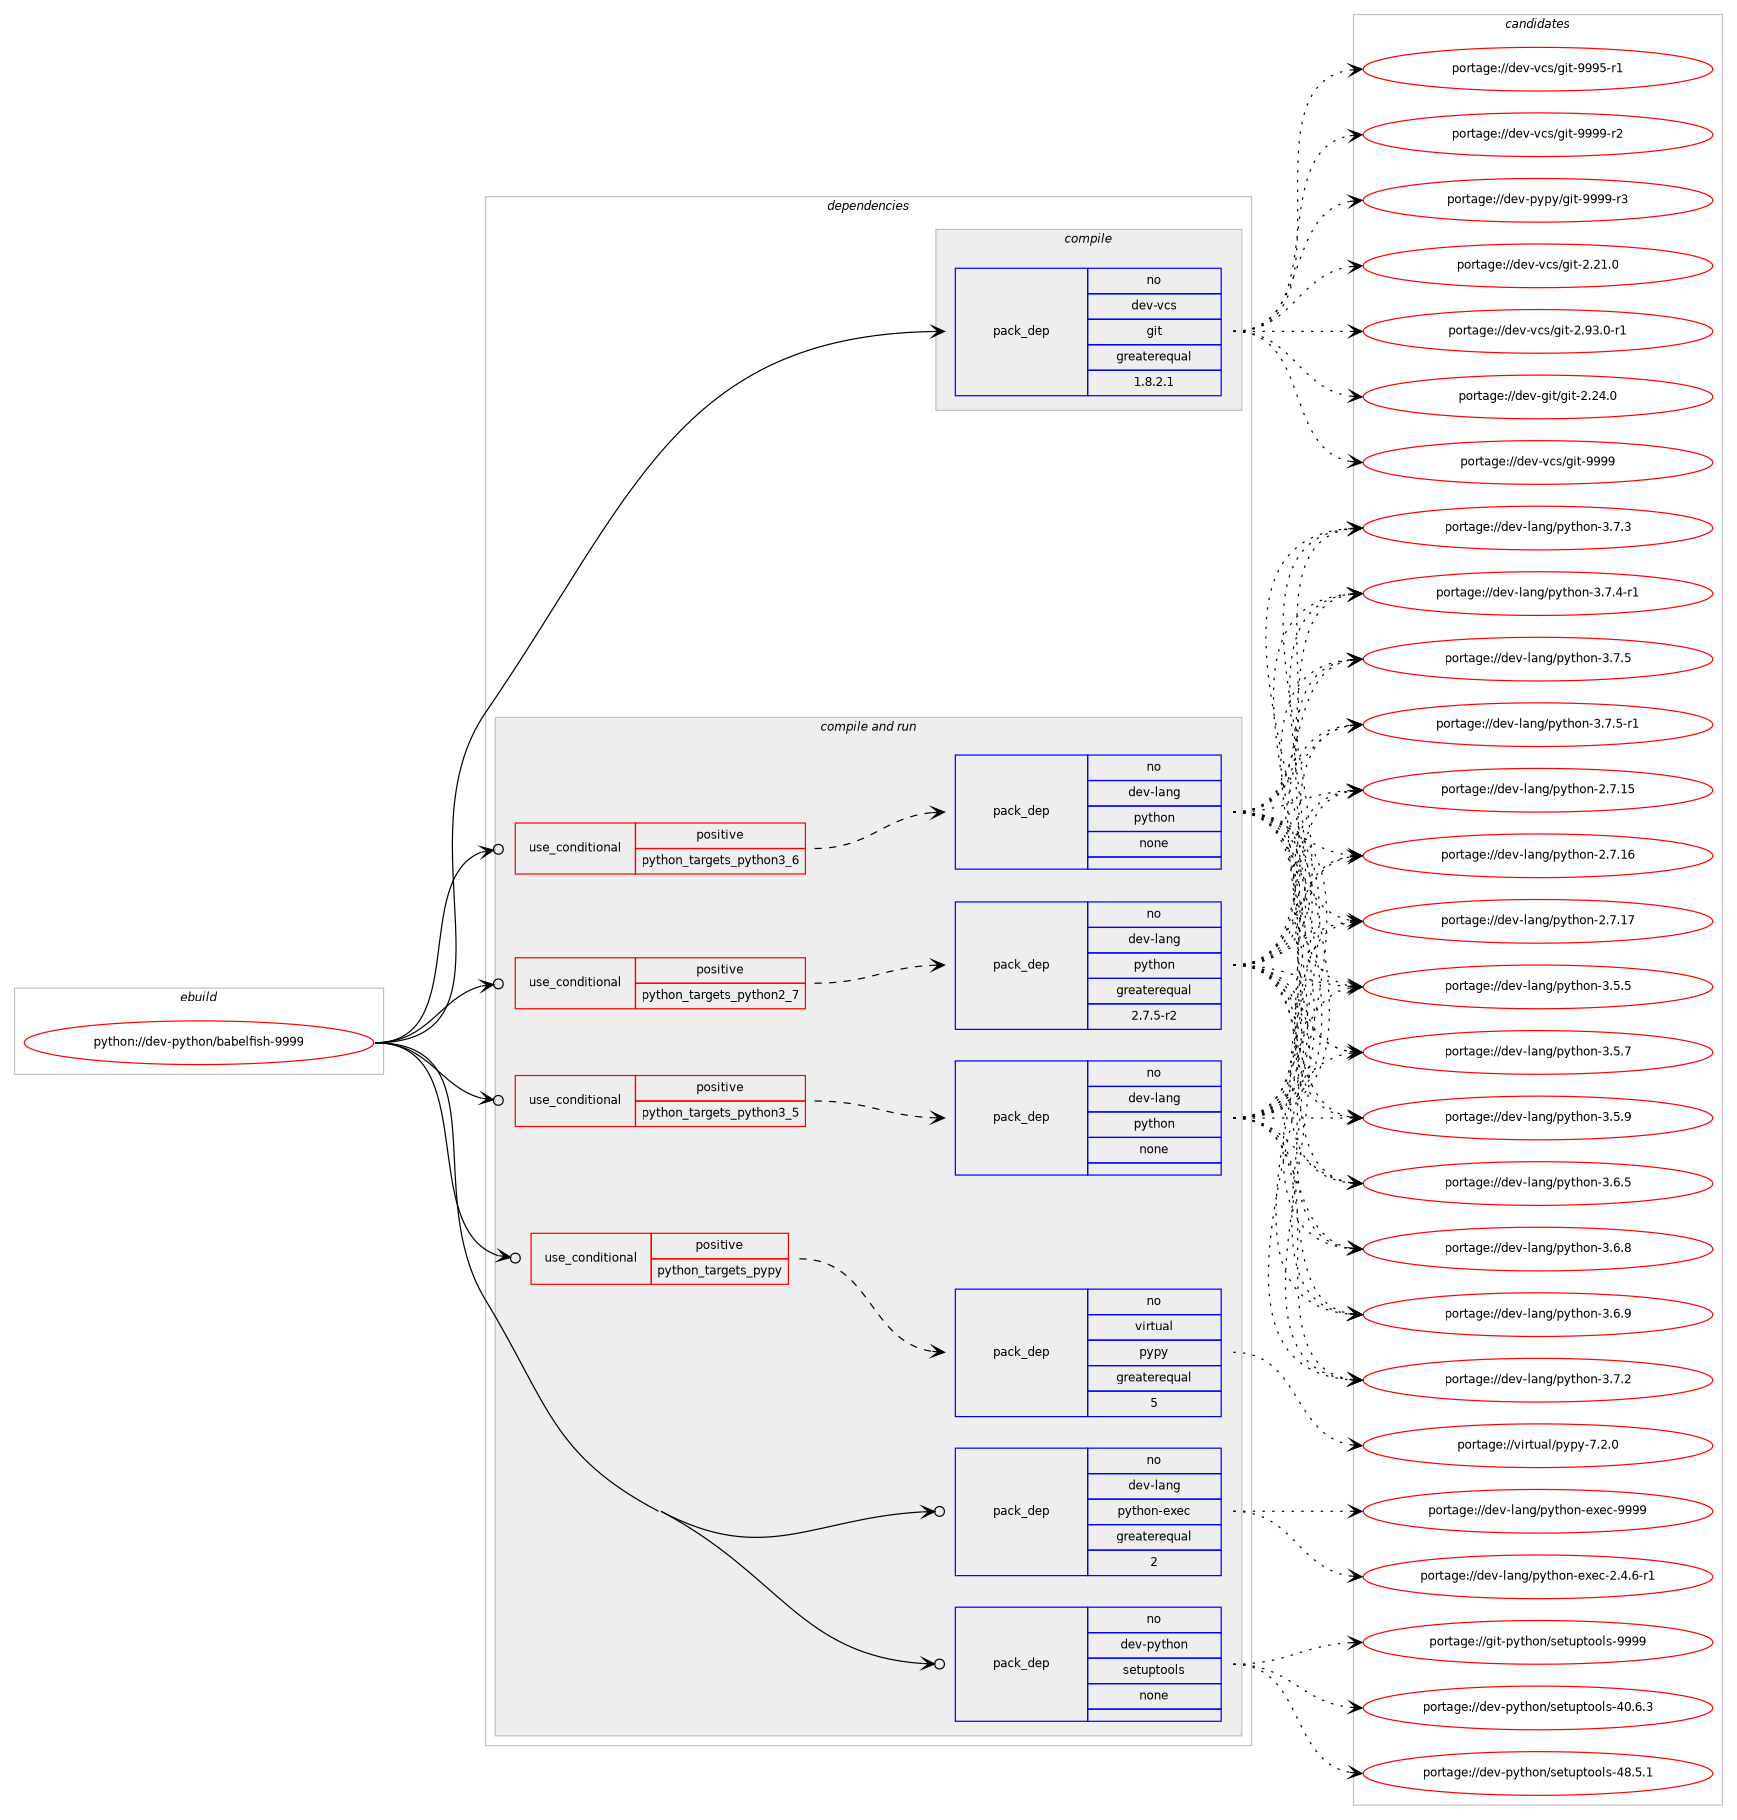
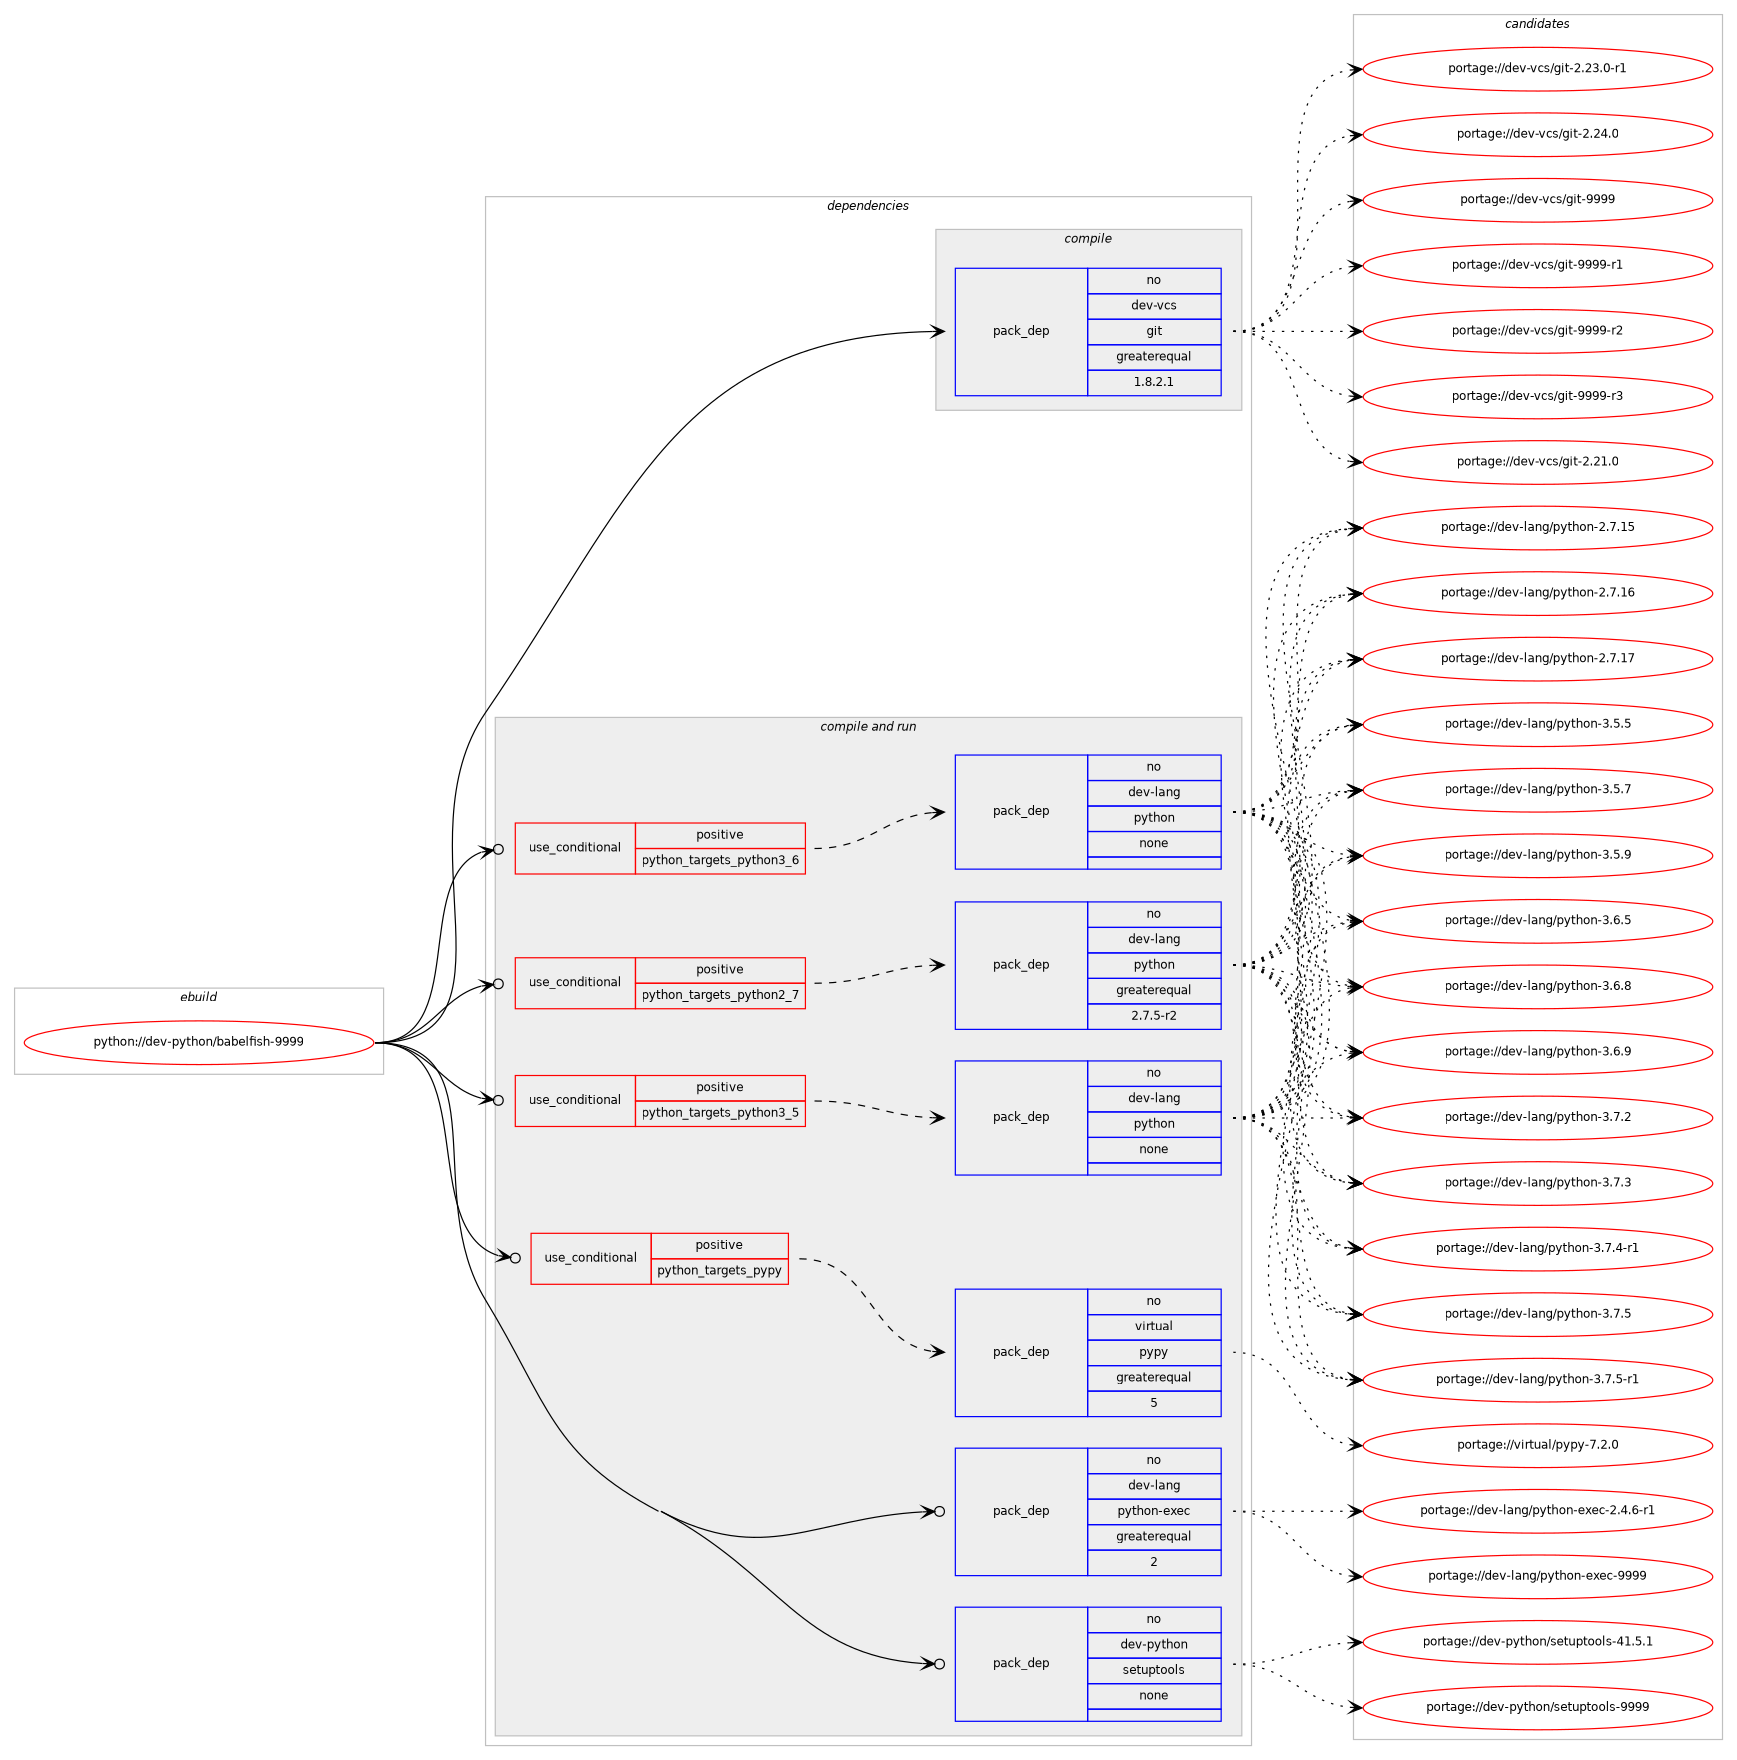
node "portage://dev-vcs/git-9995-r1": label "portage://dev-vcs/git-9995-r1" -> "portage://dev-vcs/git-9999-r1"
node "portage://dev-pypy/git-9999-r3": label "portage://dev-pypy/git-9999-r3" -> "portage://dev-vcs/git-9999-r3"
node "portage://dev-vcs/git-2.93.0-r1": label "portage://dev-vcs/git-2.93.0-r1" -> "portage://dev-vcs/git-2.23.0-r1"
node "portage://dev-git/git-2.24.0": label "portage://dev-git/git-2.24.0" -> "portage://dev-vcs/git-2.24.0"
node "portage://git-python/setuptools-9999": label "portage://git-python/setuptools-9999" -> "portage://dev-python/setuptools-9999"
node "portage://dev-python/setuptools-40.6.3": removed
node "portage://dev-python/setuptools-48.5.1": label "portage://dev-python/setuptools-48.5.1" -> "portage://dev-python/setuptools-41.5.1"
